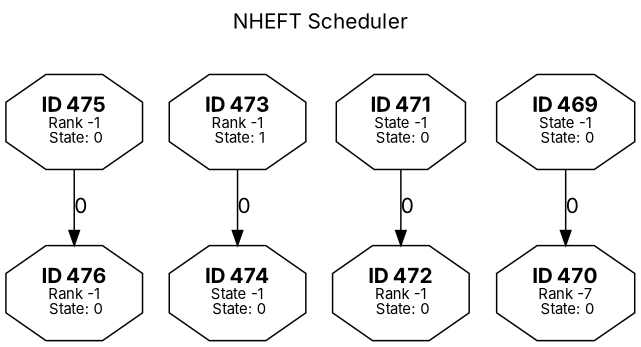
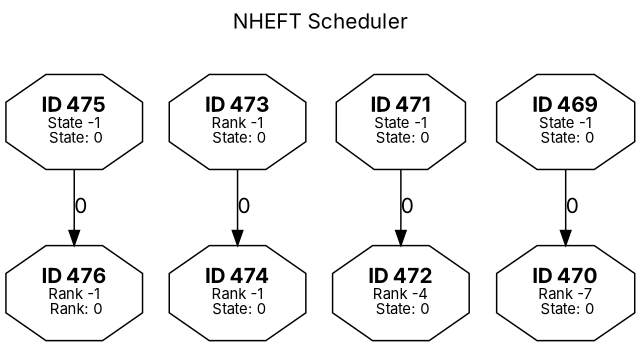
node "ID 475": text "Rank -1" -> "State -1"
node "ID 473": text "State: 1" -> "State: 0"
node "ID 474": text "State -1" -> "Rank -1"
node "ID 472": text "Rank -1" -> "Rank -4"
node "ID 476": text "State: 0" -> "Rank: 0"
